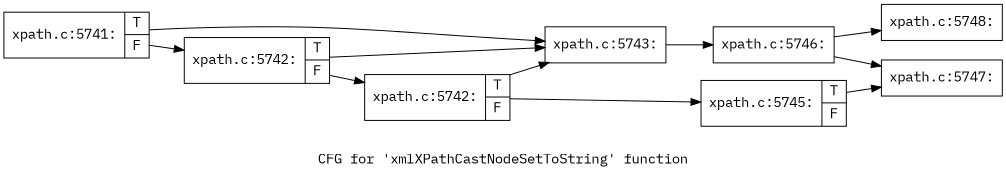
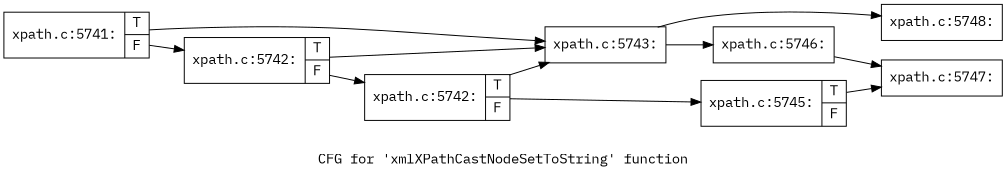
edge "xpath.c:5746:" -> "xpath.c:5748:": now "xpath.c:5743:" -> "xpath.c:5748:"
